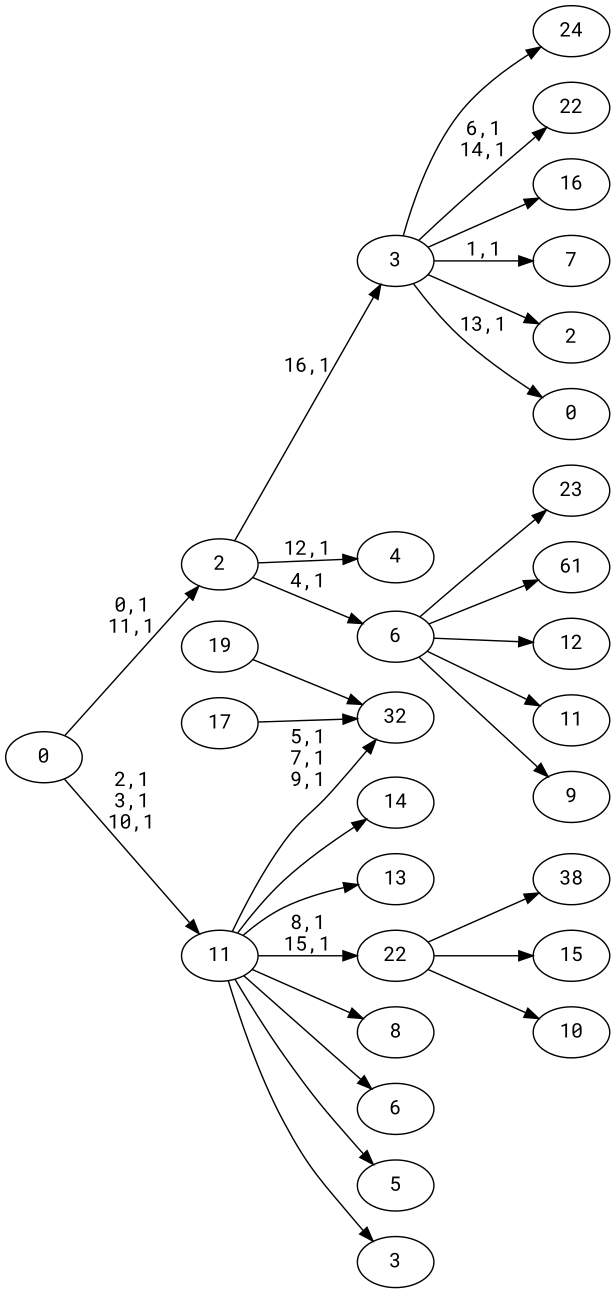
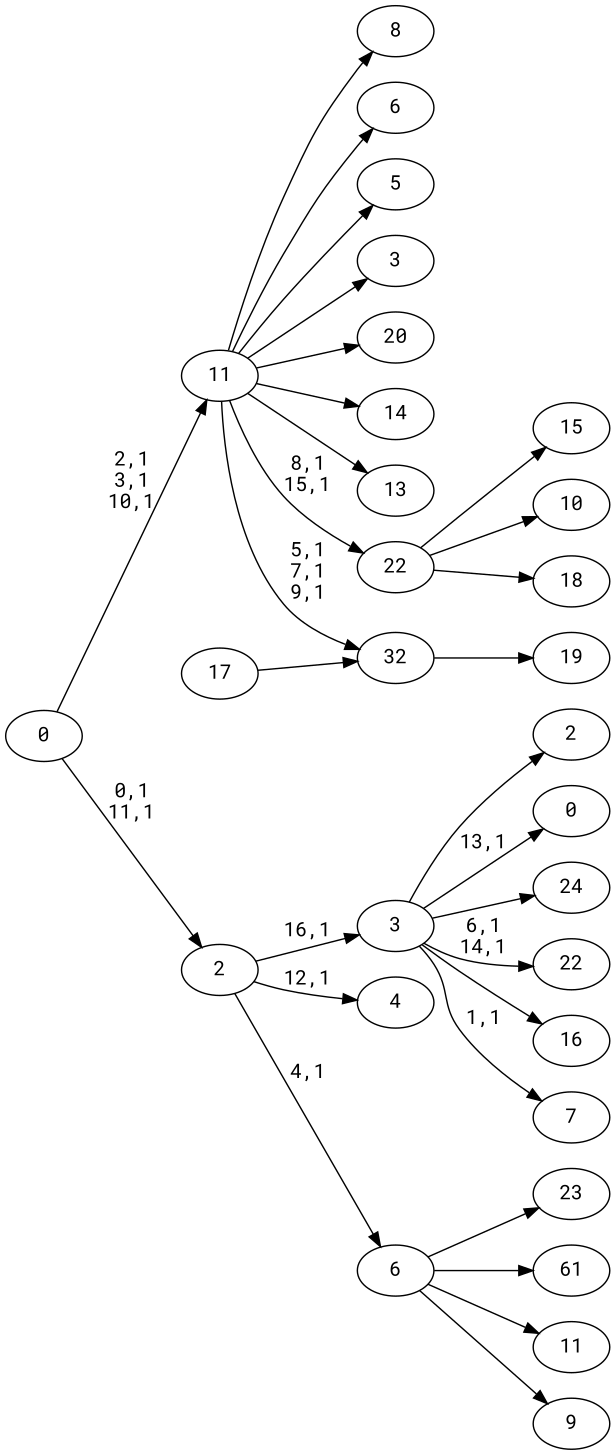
node "20": added
node "12": removed
edge "19" -> "32": reversed
node "38": label "38" -> "18"
